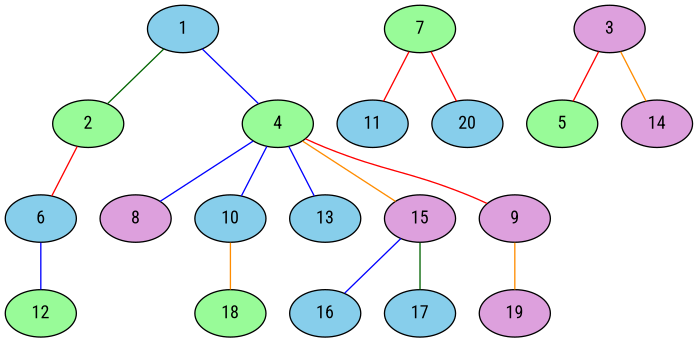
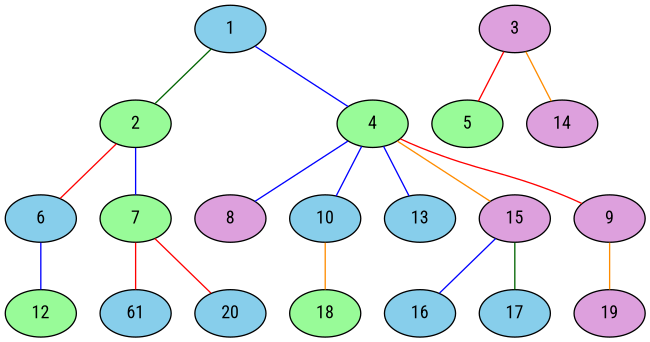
node "11": label "11" -> "61"
edge "2" -- "7": added
